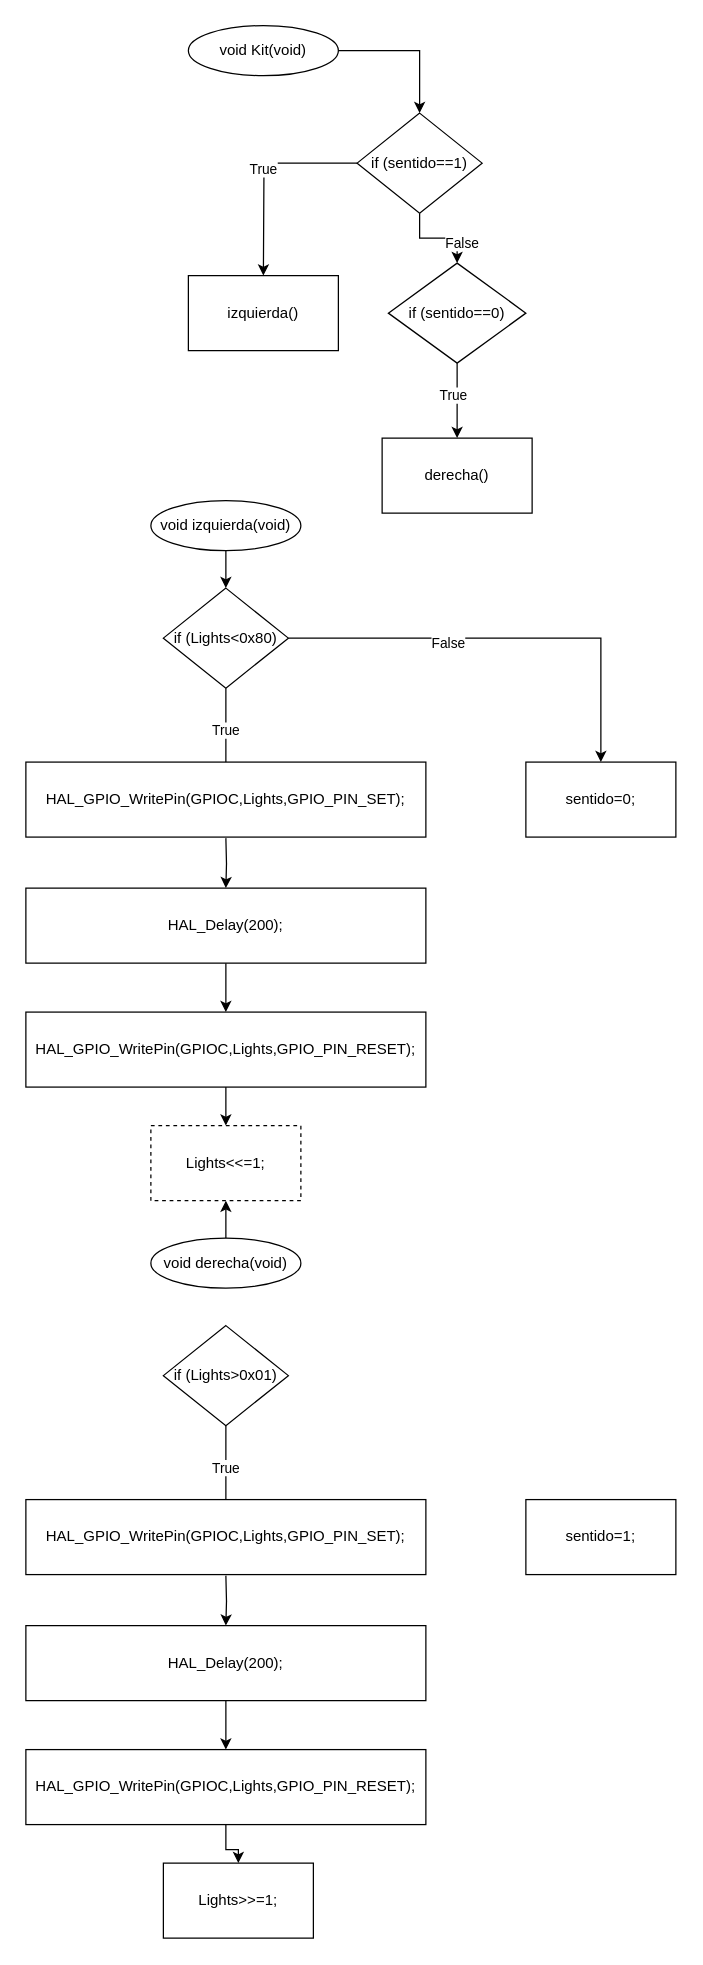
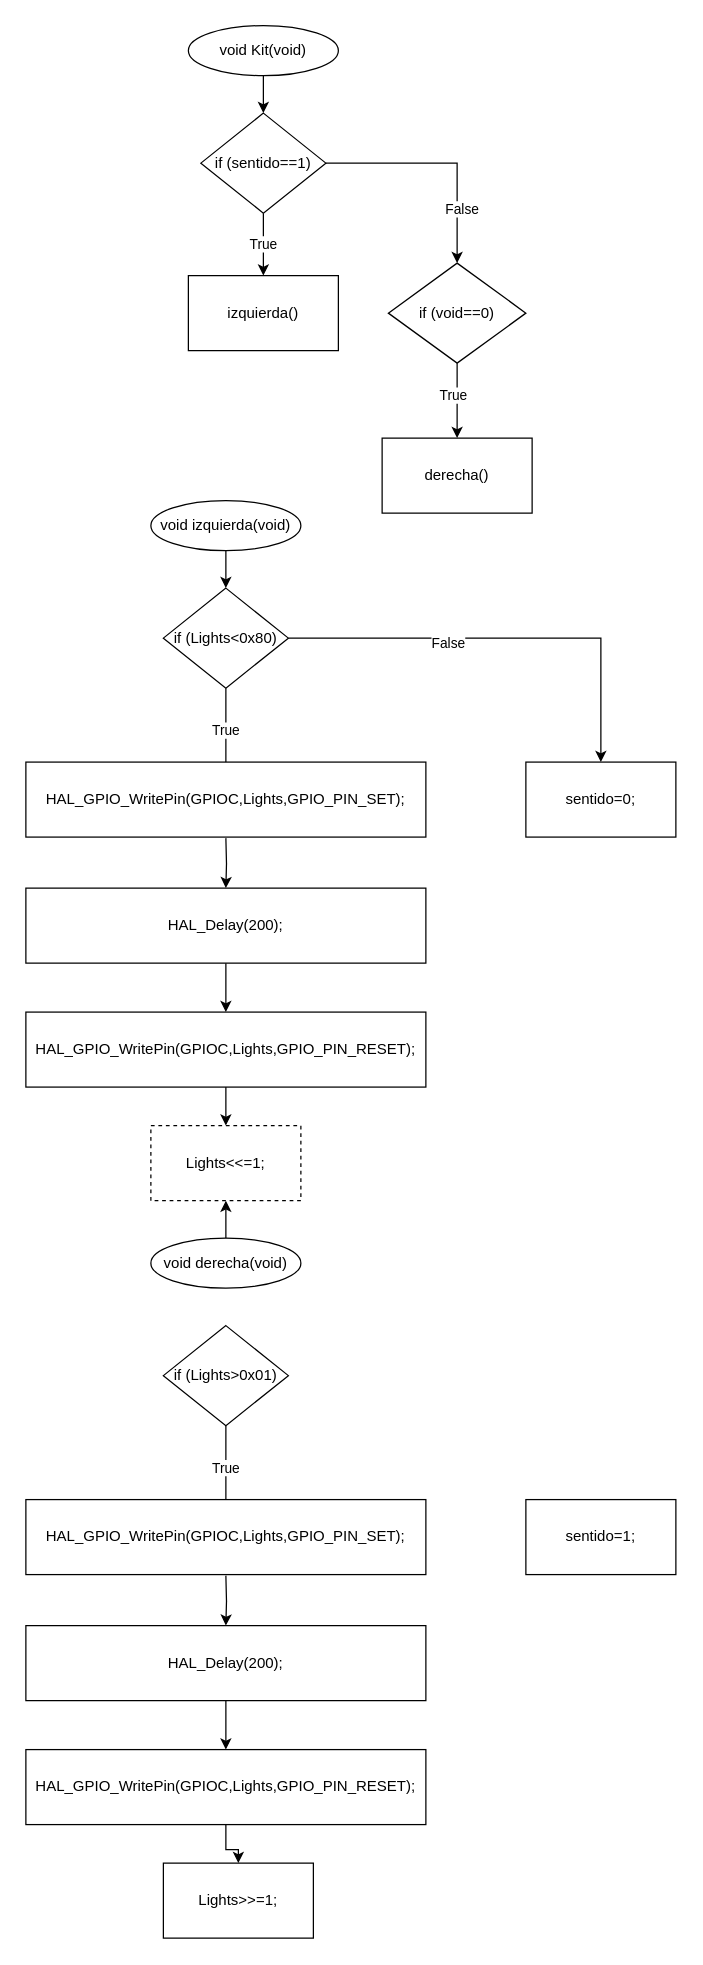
node "if (sentido==1)": moved (419, 163) -> (263, 163)
node "if (sentido==0)": label "if (sentido==0)" -> "if (void==0)"
